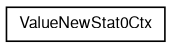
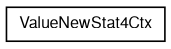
node "ValueNewStat0Ctx": label "ValueNewStat0Ctx" -> "ValueNewStat4Ctx"
